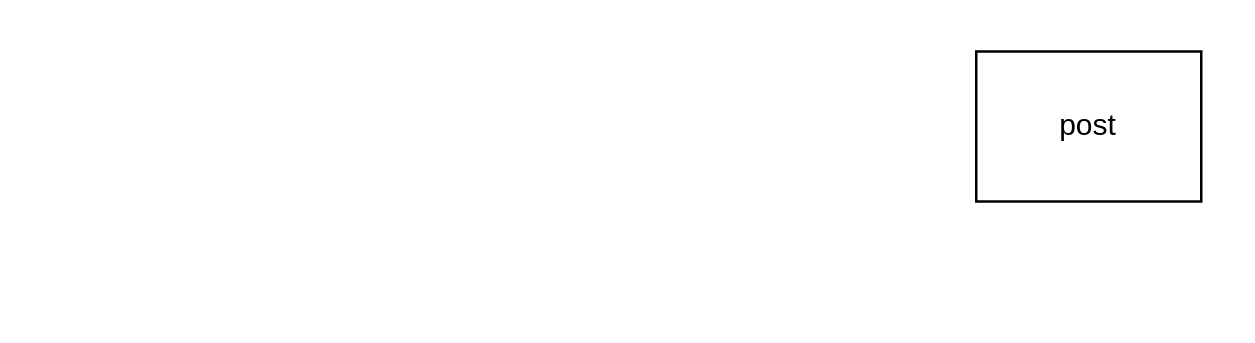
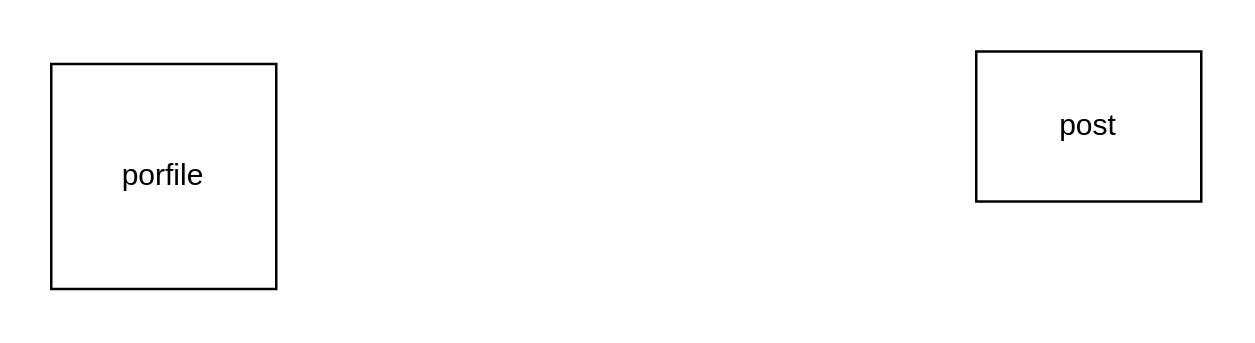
node "porfile": added
